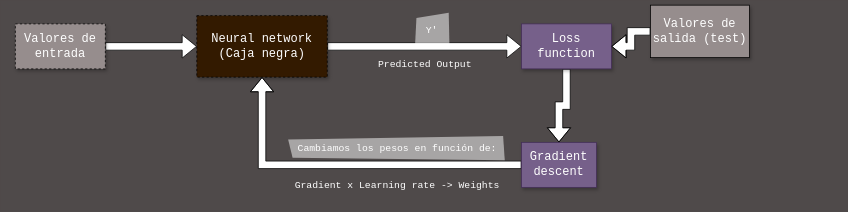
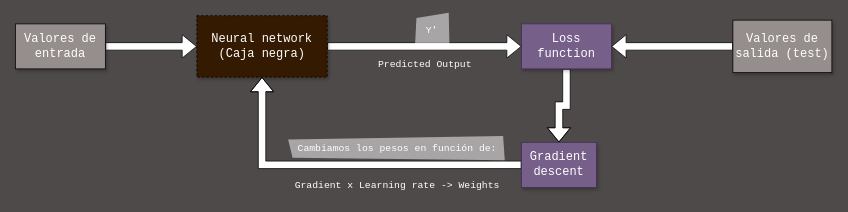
node "Valores de salida (test)": moved (700, 31) -> (783, 46)
node "Valores de entrada": style dashed -> solid
